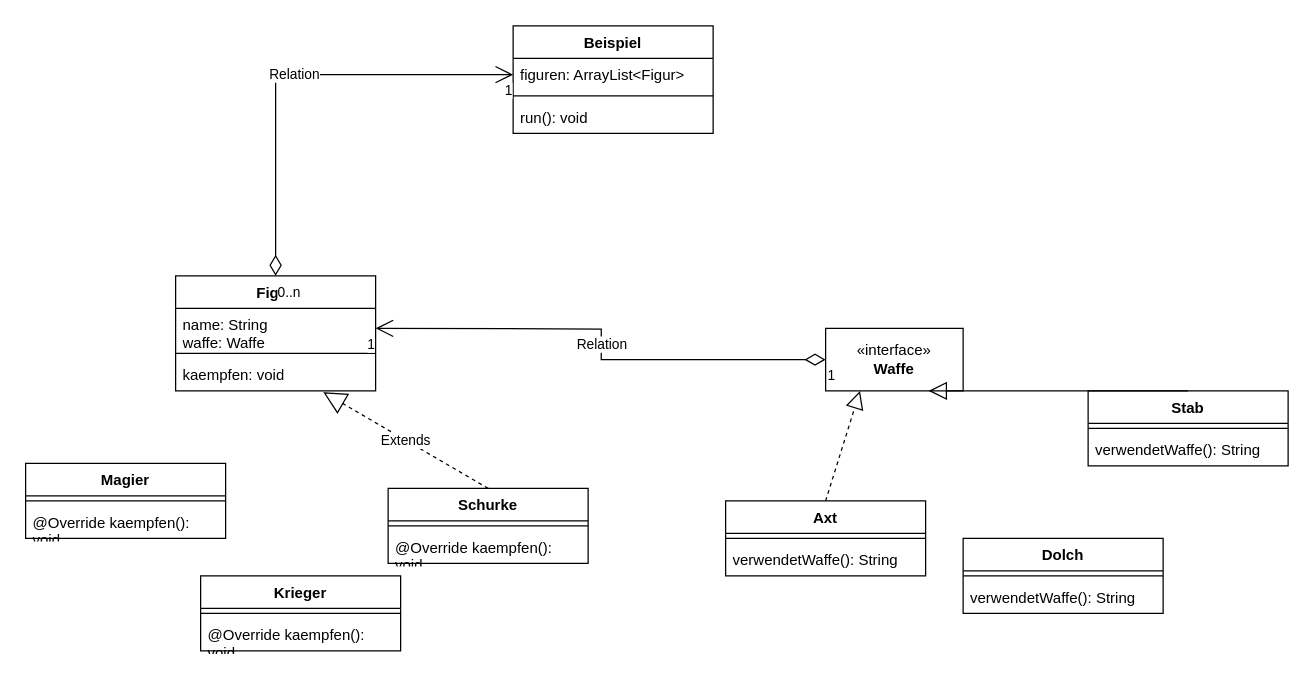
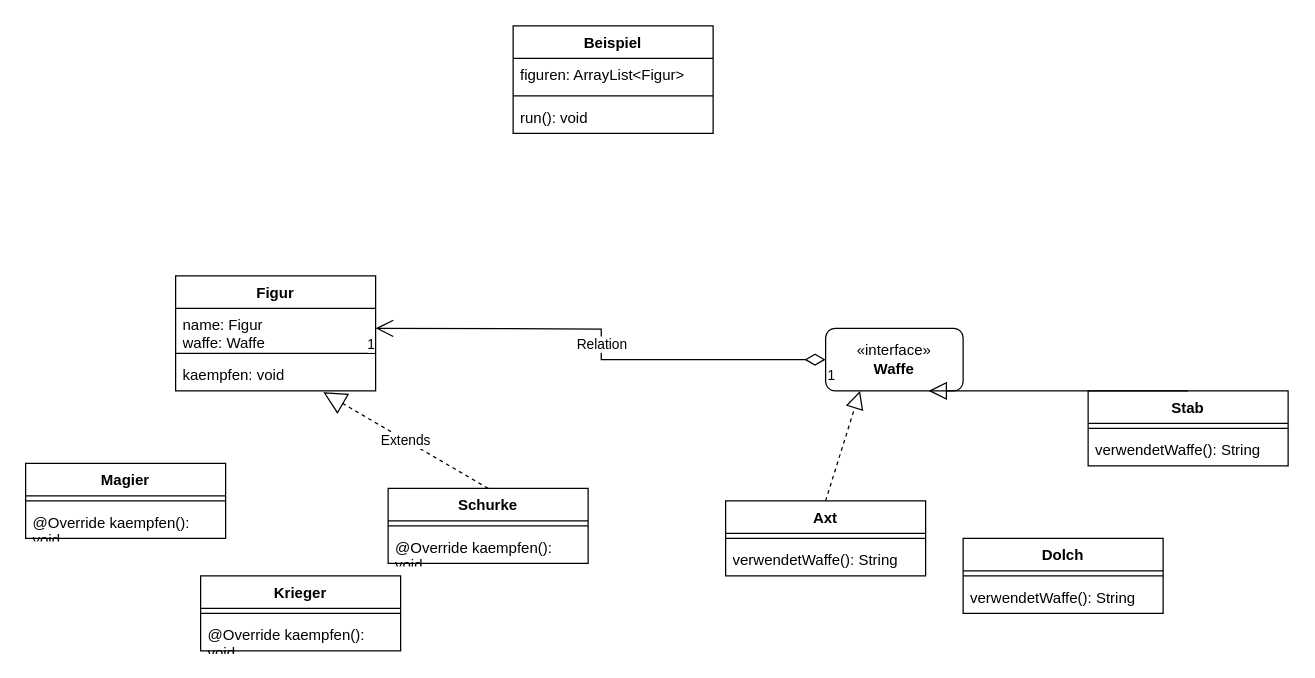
edge "figuren: ArrayList<Figur>" -- "Figur": removed, labels "1", "Relation", "0..n"
node "name: String waffe: Waffe": label "name: String waffe: Waffe" -> "name: Figur waffe: Waffe"
node "«interface» Waffe": shape rectangle -> rounded rectangle
